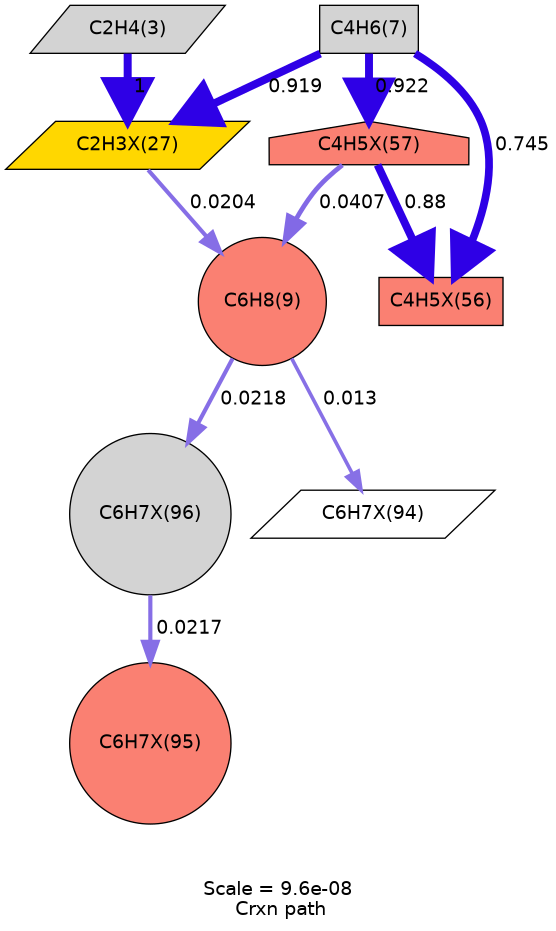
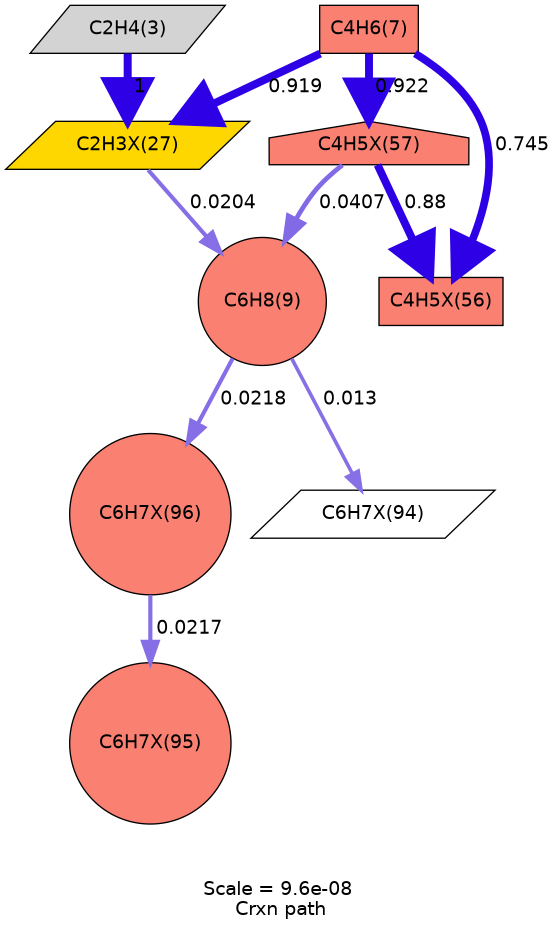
node "C4H6(7)": fillcolor lightgrey -> salmon
node "C6H7X(96)": fillcolor lightgrey -> salmon
